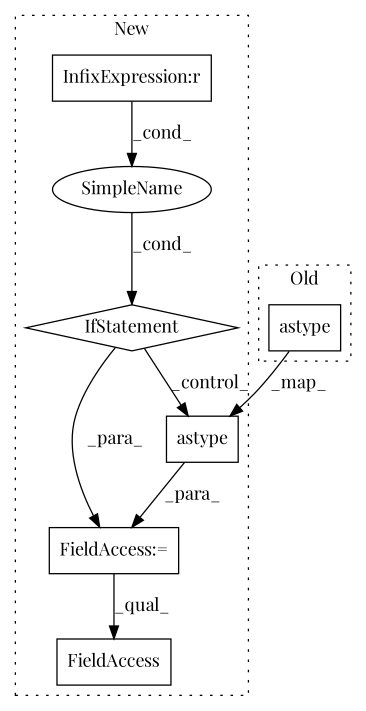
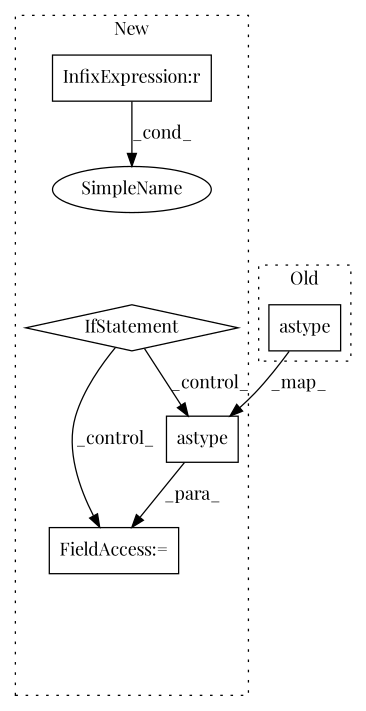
edge "SimpleName" -> "IfStatement": removed, label "_cond_"
edge "IfStatement" -> "FieldAccess:=": label "_para_" -> "_control_"
node "FieldAccess": removed
